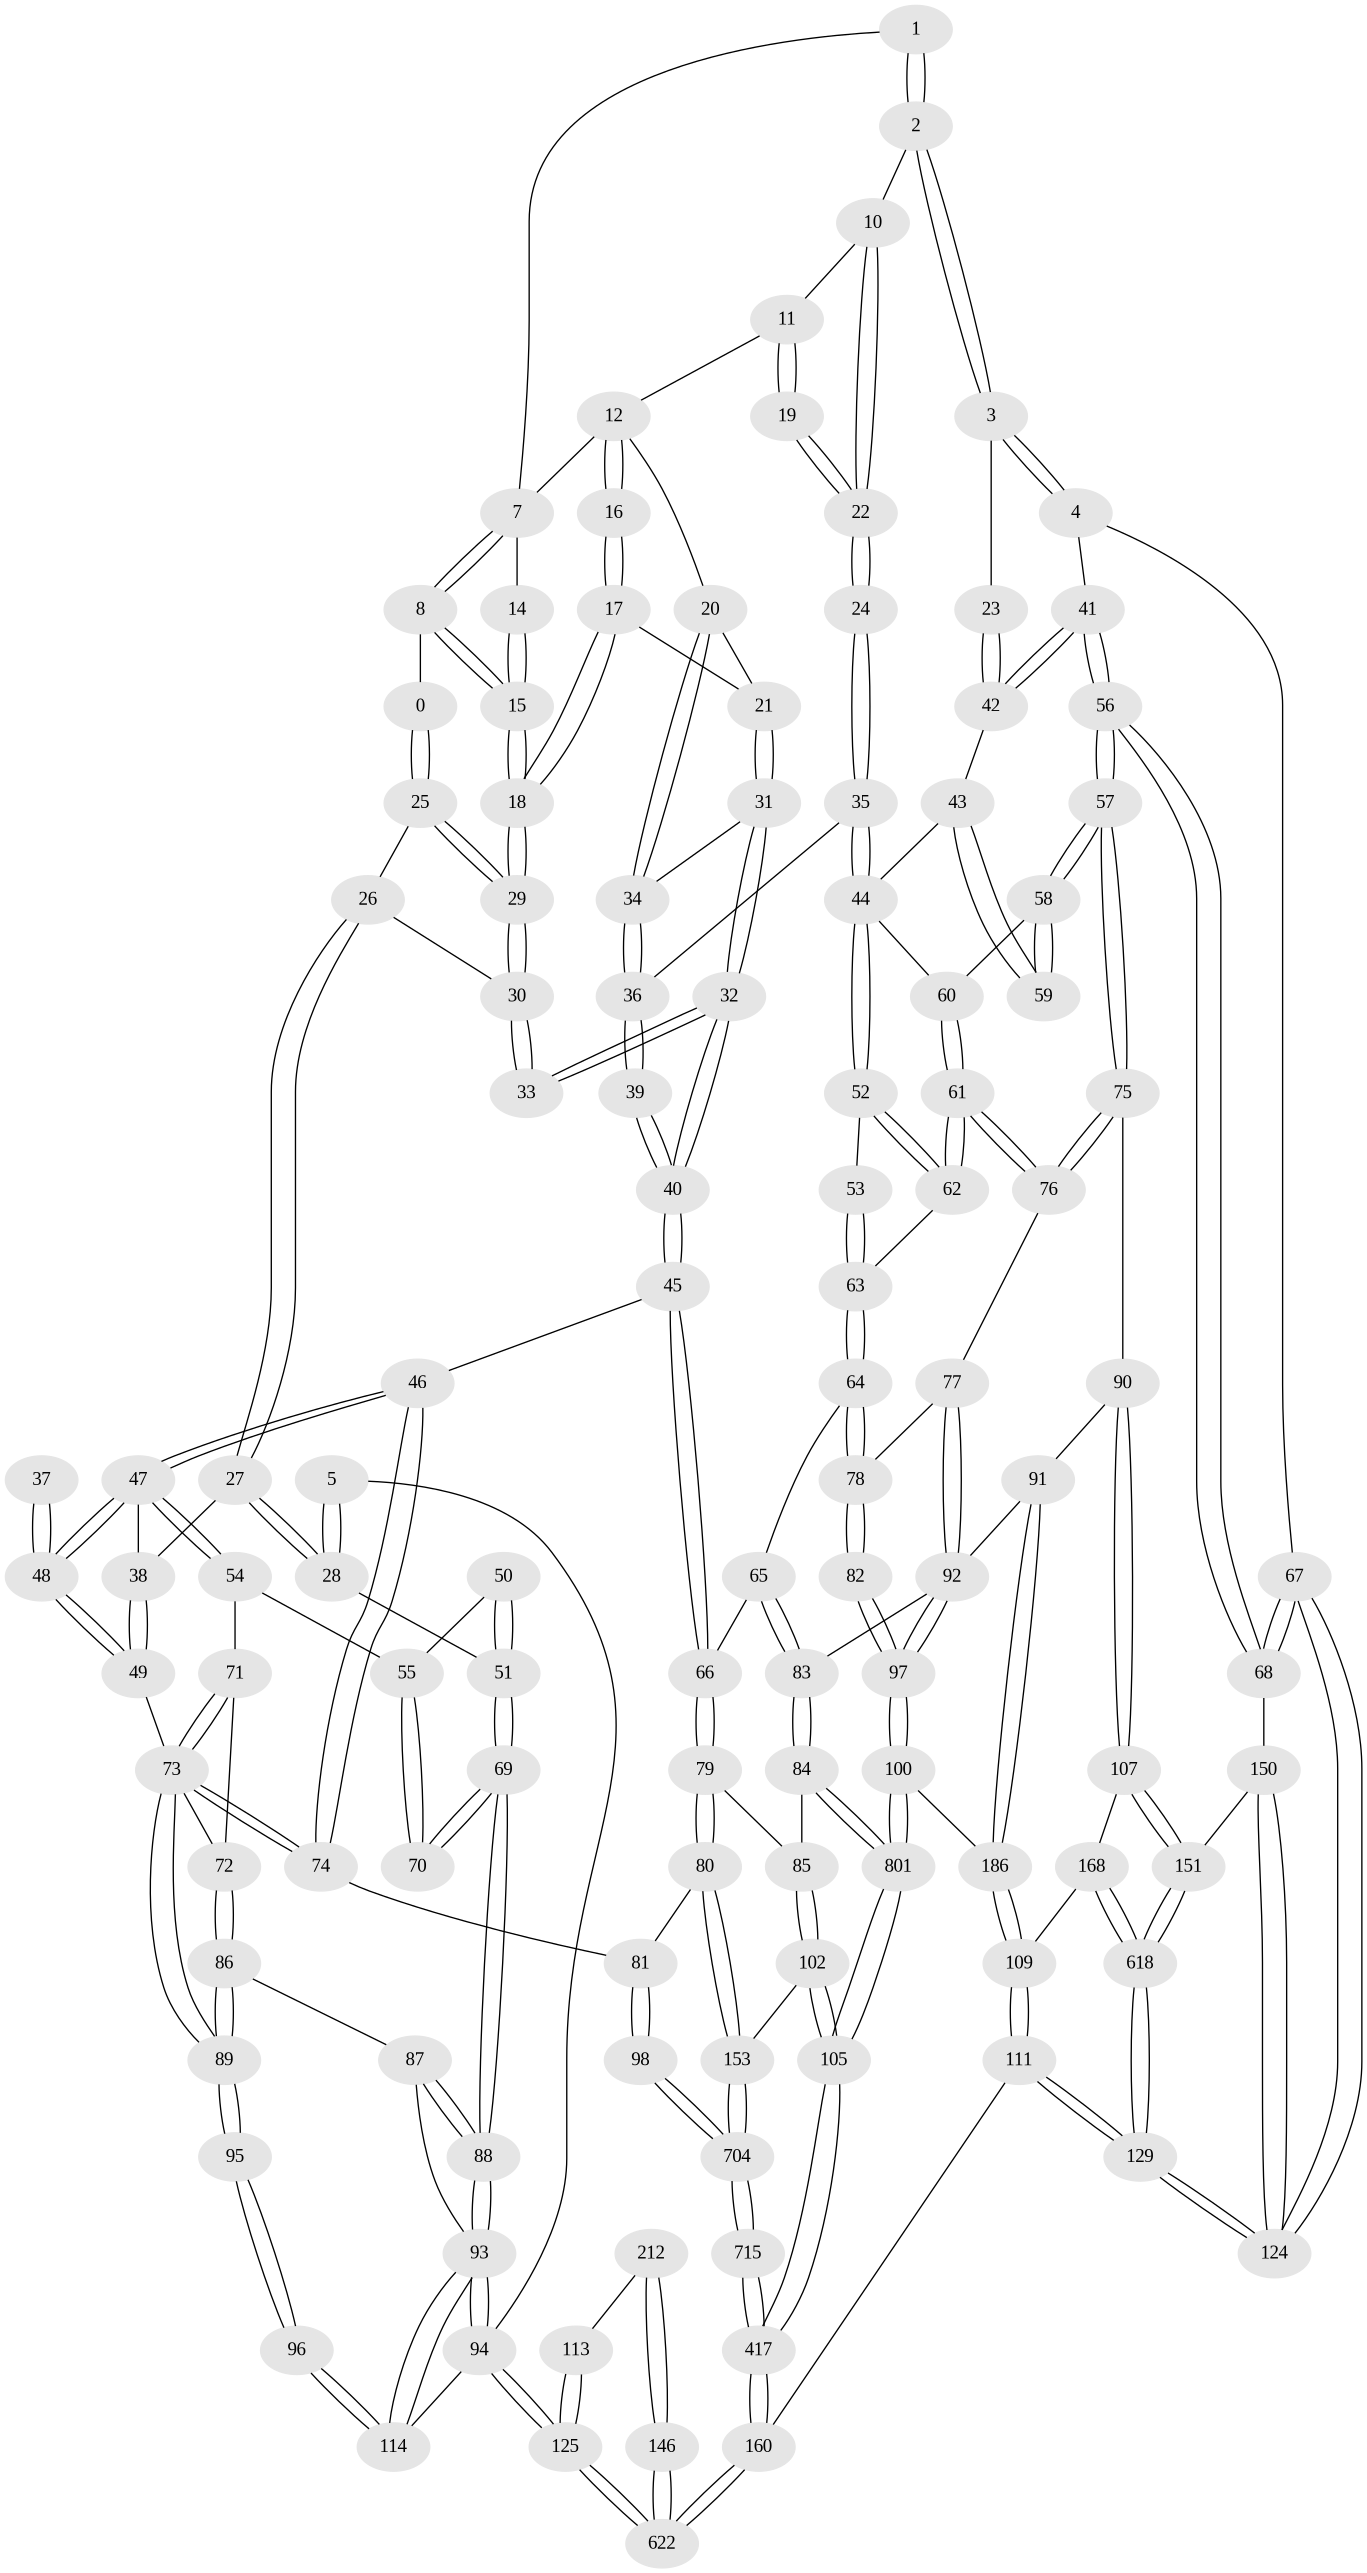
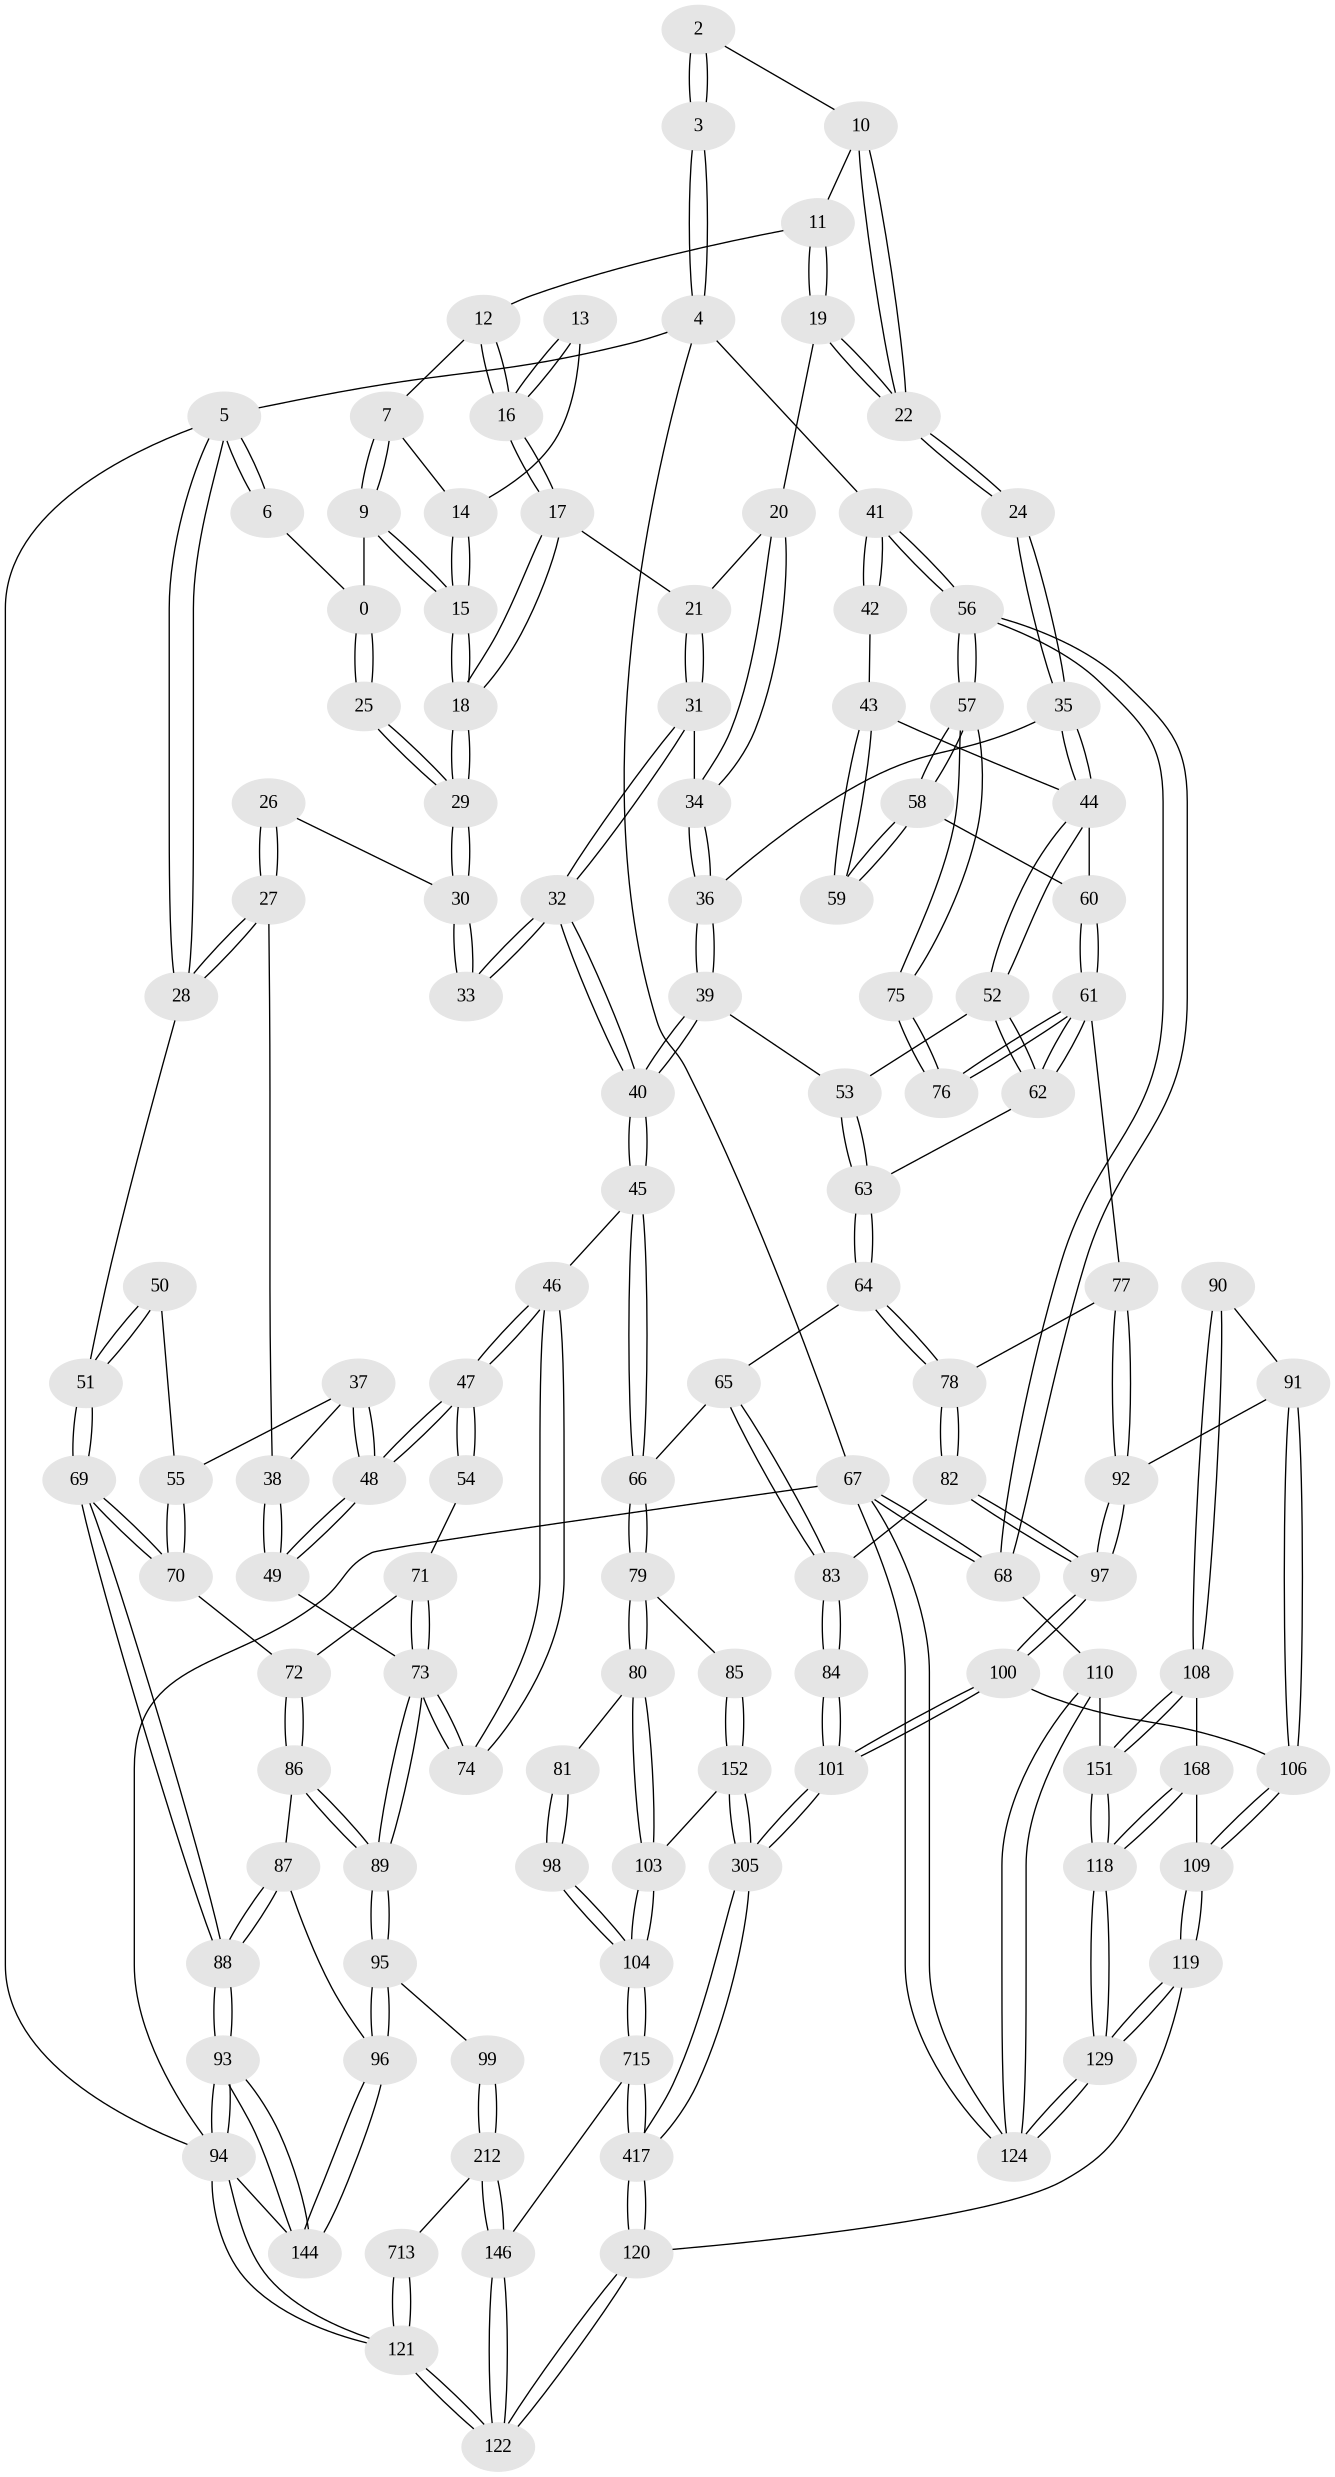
node "1": removed
node "13": added
edge "4" -- "5": added
edge "12" -- "20": now "19" -- "20"
node "6": added
node "8": label "8" -> "9"
node "23": removed
edge "25" -- "26": removed
edge "39" -- "53": added
edge "75" -- "90": removed
edge "76" -- "77": now "61" -- "77"
edge "47" -- "38": now "37" -- "38"
edge "54" -- "55": now "37" -- "55"
edge "92" -- "83": now "82" -- "83"
edge "67" -- "94": added
node "107": label "107" -> "108"
node "150": label "150" -> "110"
edge "73" -- "72": now "70" -- "72"
edge "84" -- "85": removed
node "801": label "801" -> "101"
node "186": label "186" -> "106"
edge "74" -- "81": removed
node "102": label "102" -> "152"
node "618": label "618" -> "118"
node "99": added
node "153": label "153" -> "103"
node "105": label "105" -> "305"
node "111": label "111" -> "119"
edge "715" -- "146": added
node "704": label "704" -> "104"
edge "87" -- "93": now "87" -- "96"
node "113": label "113" -> "713"
node "114": label "114" -> "144"
node "125": label "125" -> "121"
node "160": label "160" -> "120"
node "622": label "622" -> "122"
